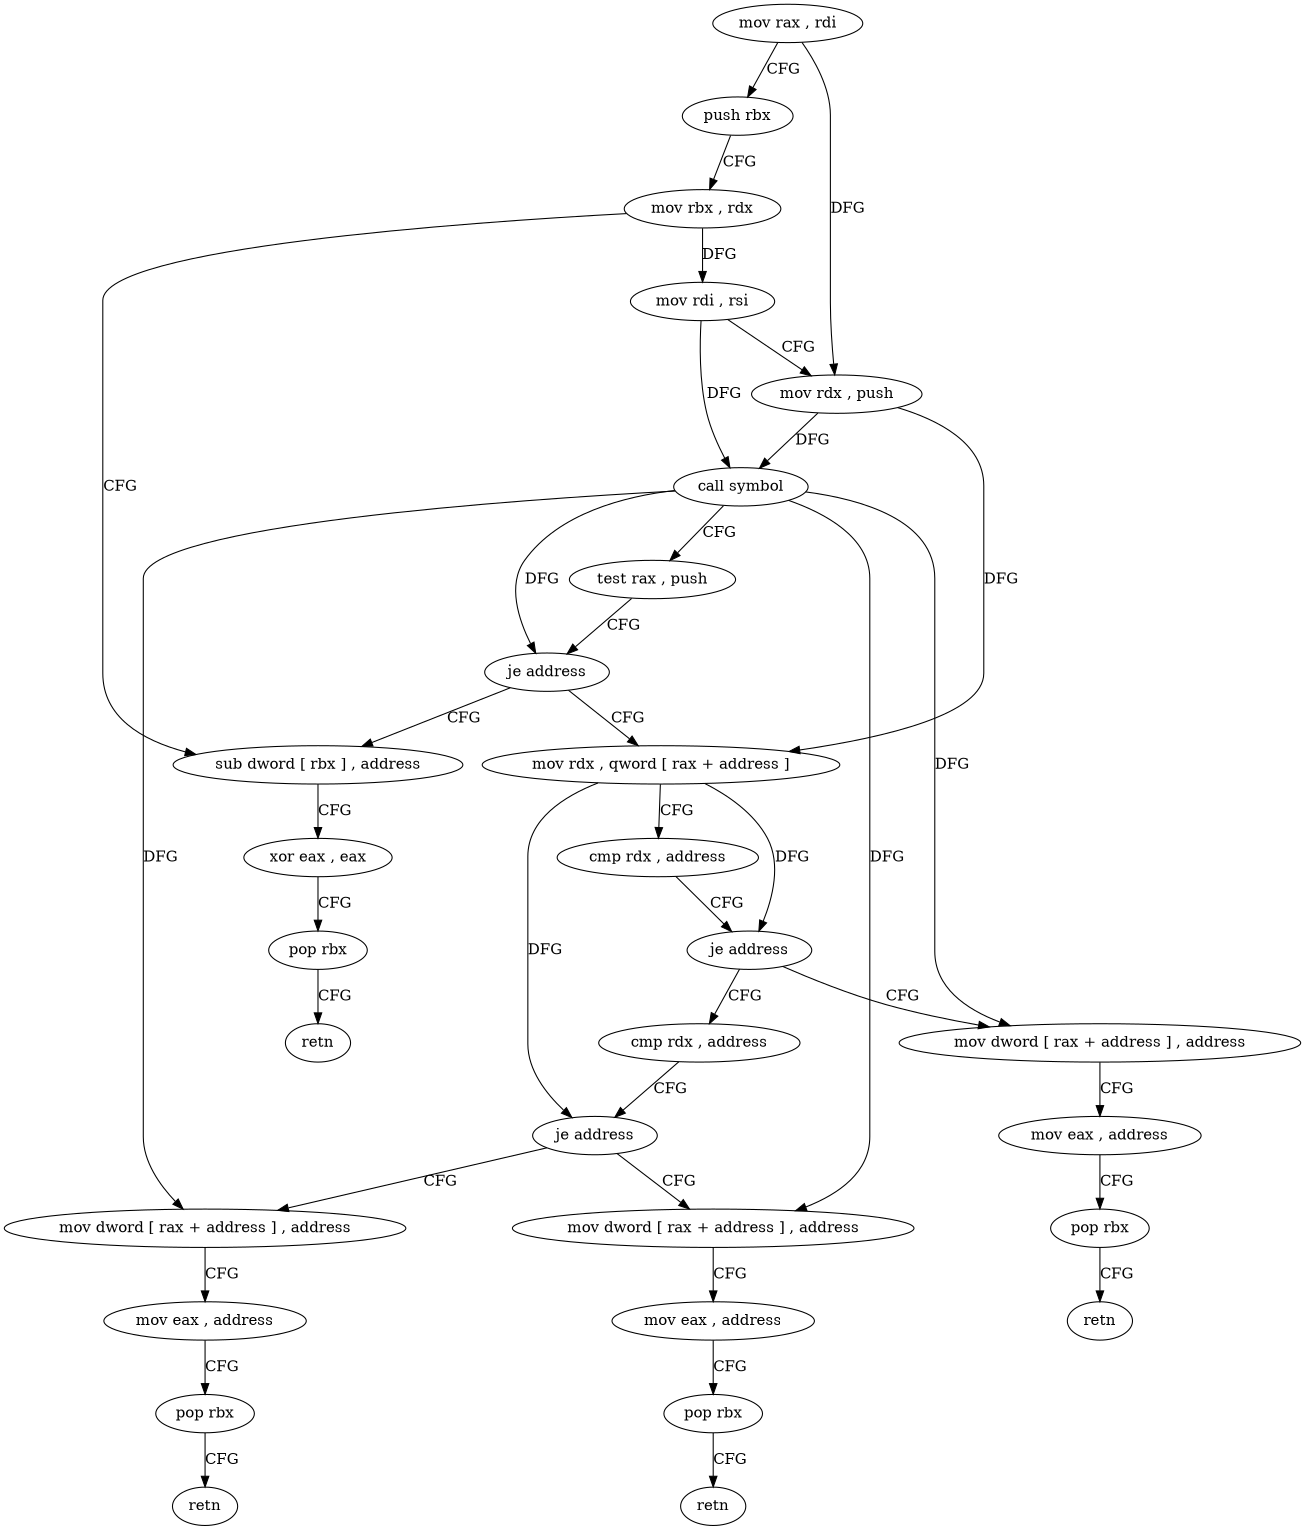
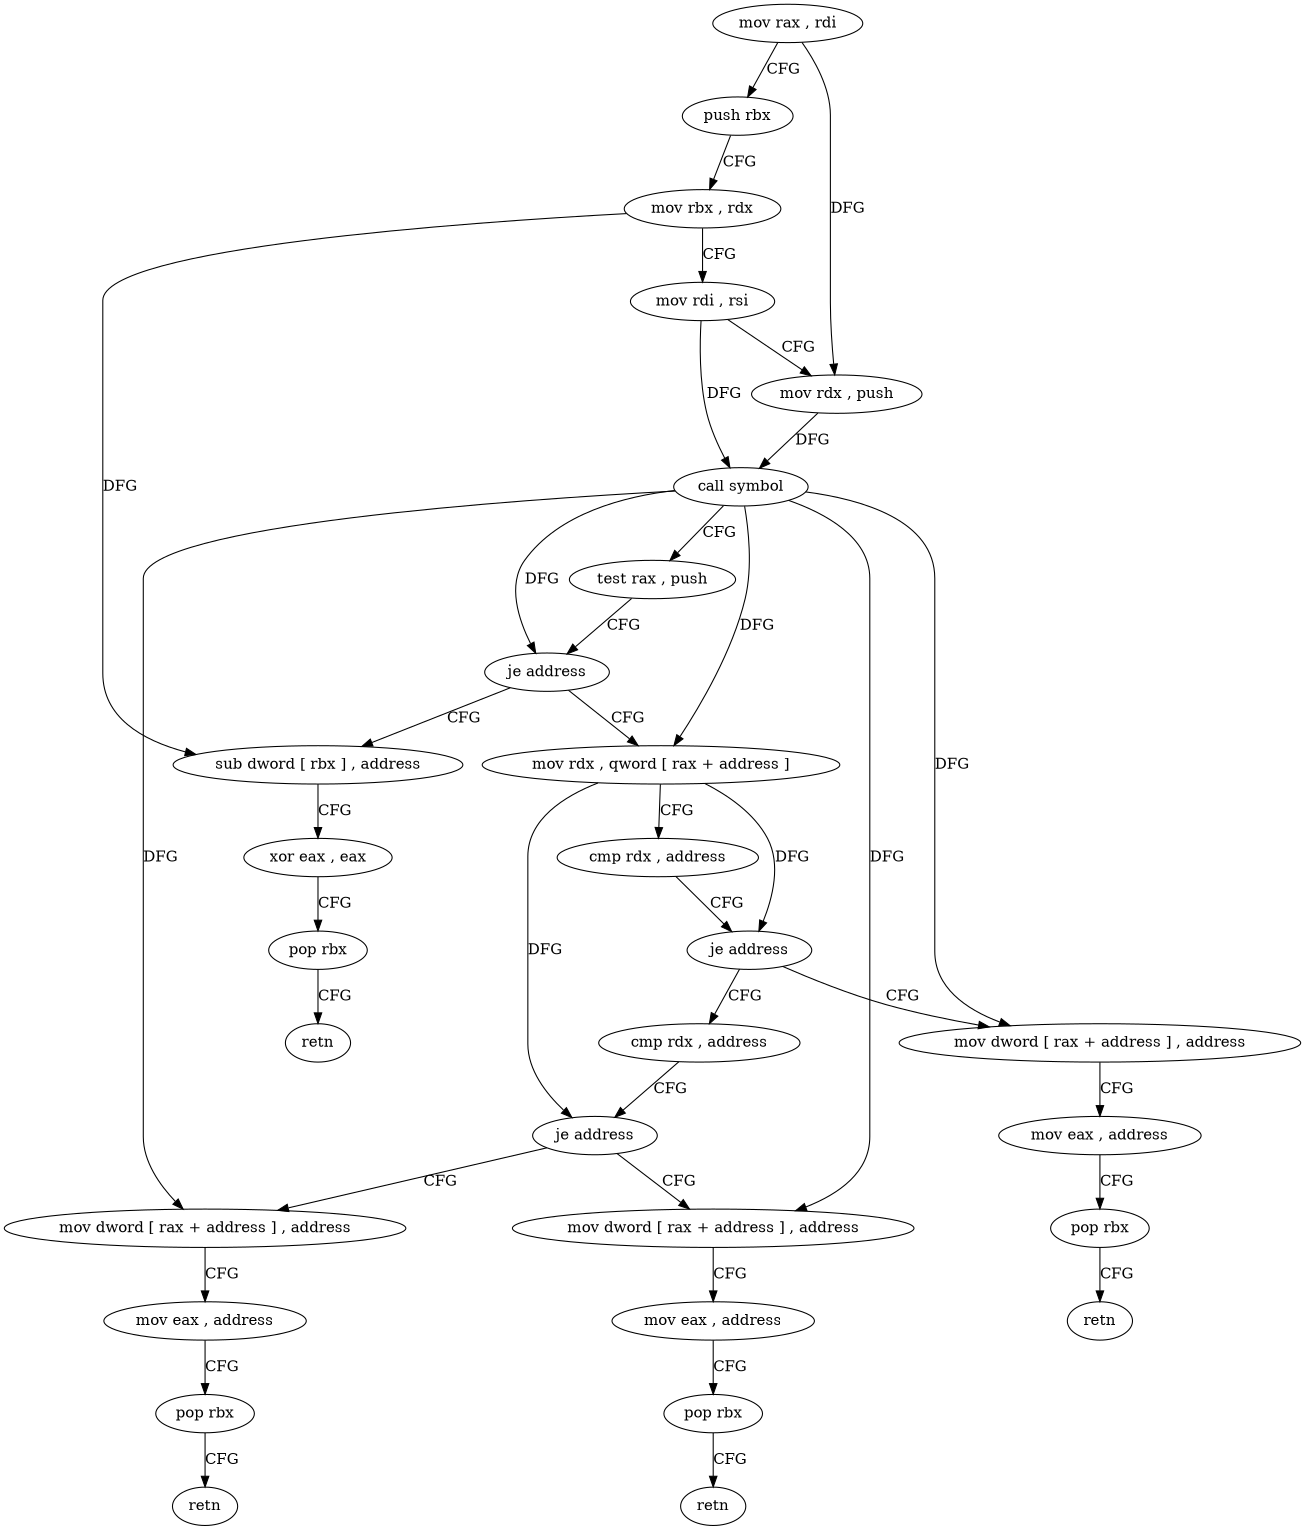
edge "mov rbx , rdx" -> "mov rdi , rsi": label "DFG" -> "CFG"
edge "mov rbx , rdx" -> "sub dword [ rbx ] , address": label "CFG" -> "DFG"
edge "mov rdx , push" -> "mov rdx , qword [ rax + address ]": now "call symbol" -> "mov rdx , qword [ rax + address ]"
